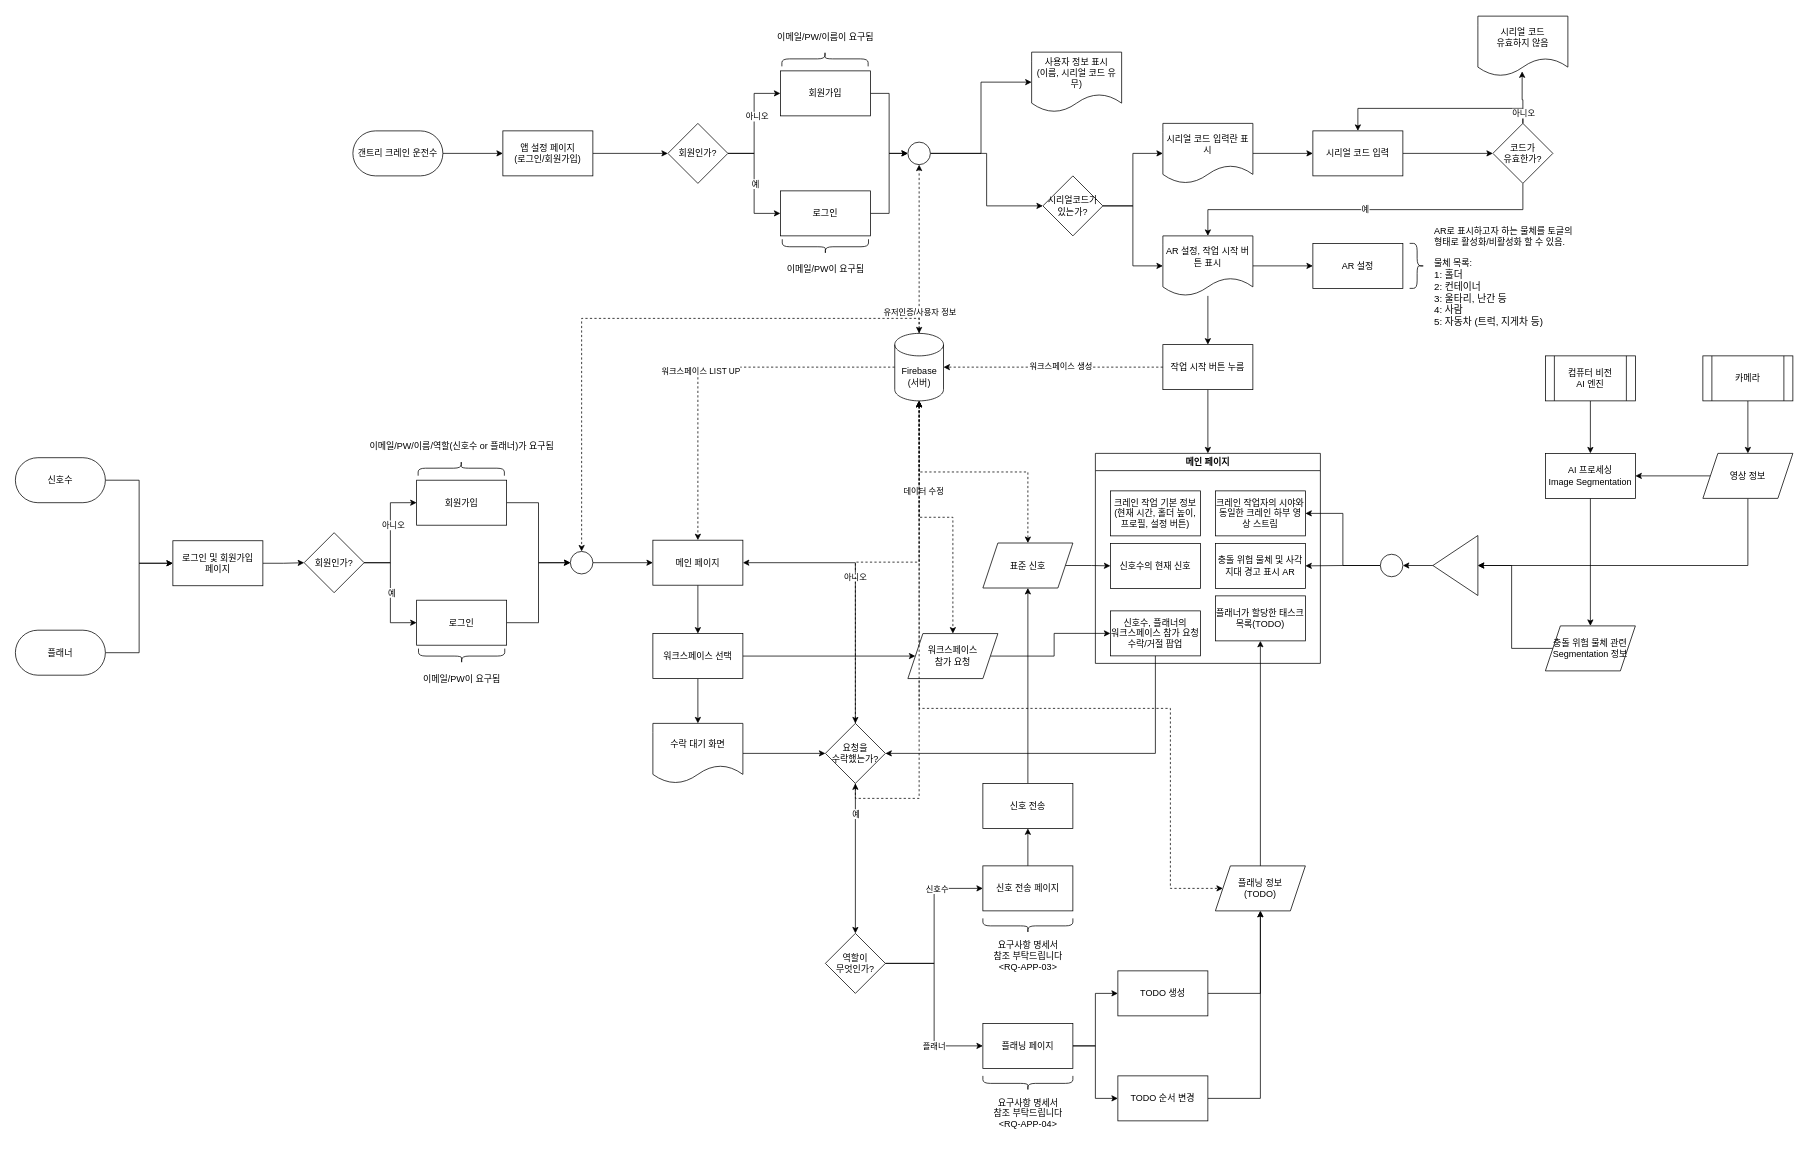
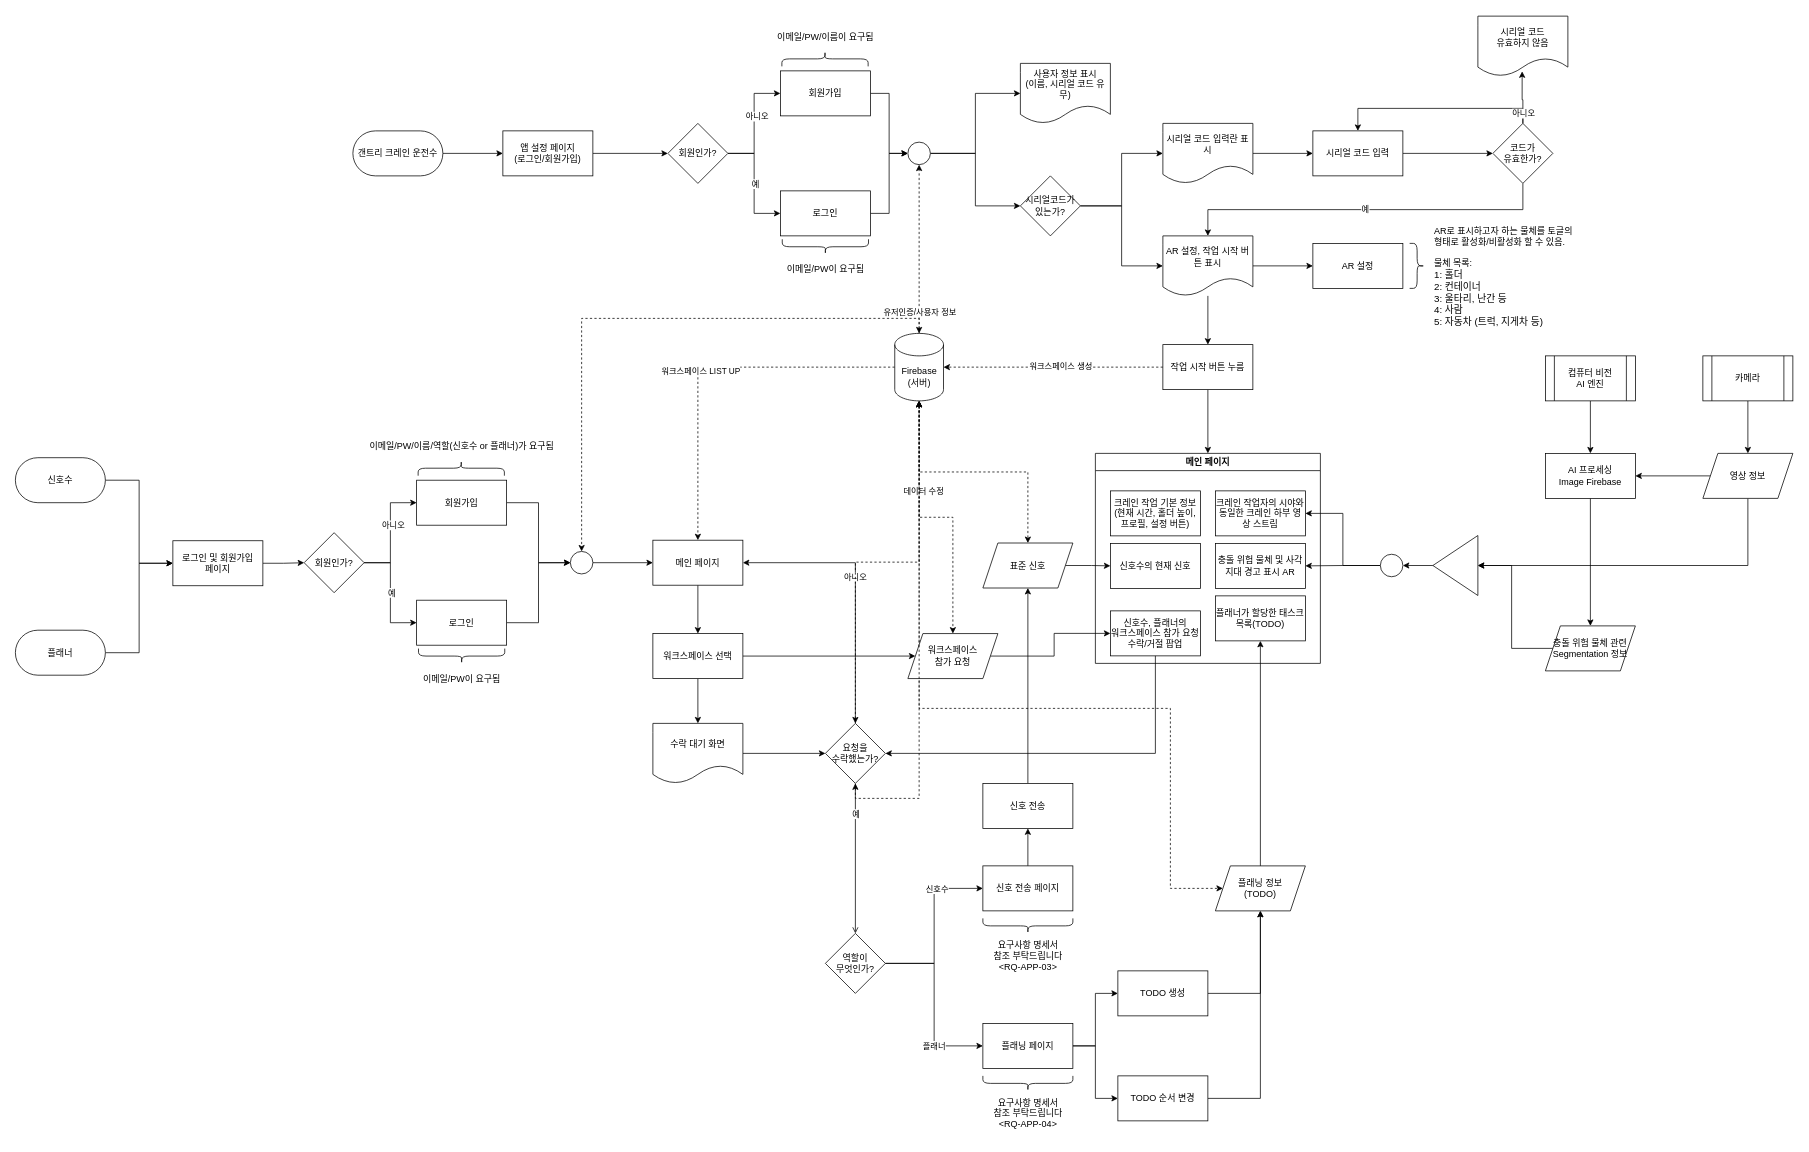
node "사용자 정보 표시 (이름, 시리얼 코드 유무)": moved (1077, 82) -> (1065, 93)
node "시리얼코드가 있는가?": moved (1073, 206) -> (1050, 206)
node "AI 프로세싱 Image Segmentation": label "AI 프로세싱 Image Segmentation" -> "AI 프로세싱 Image Firebase"
edge "요청을 수락했는가?" -> "역할이 무엇인가?": arrowhead classic -> open
